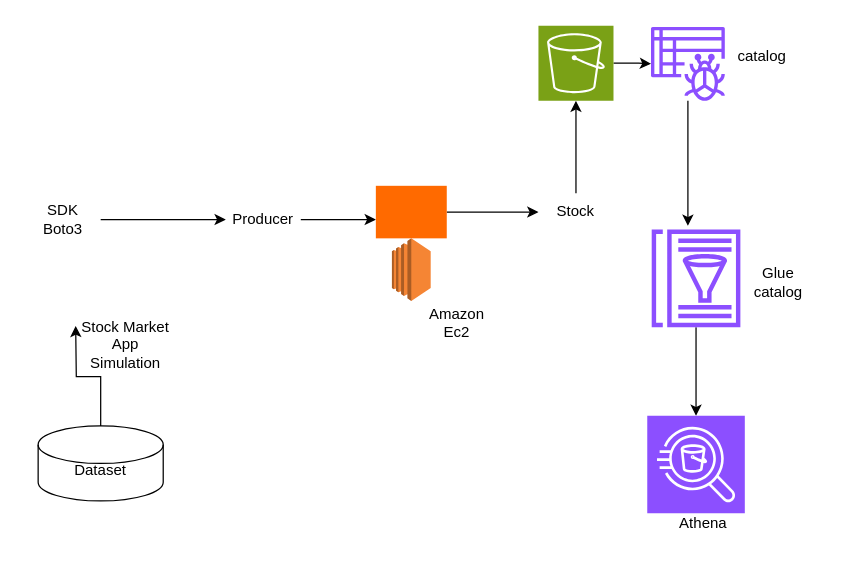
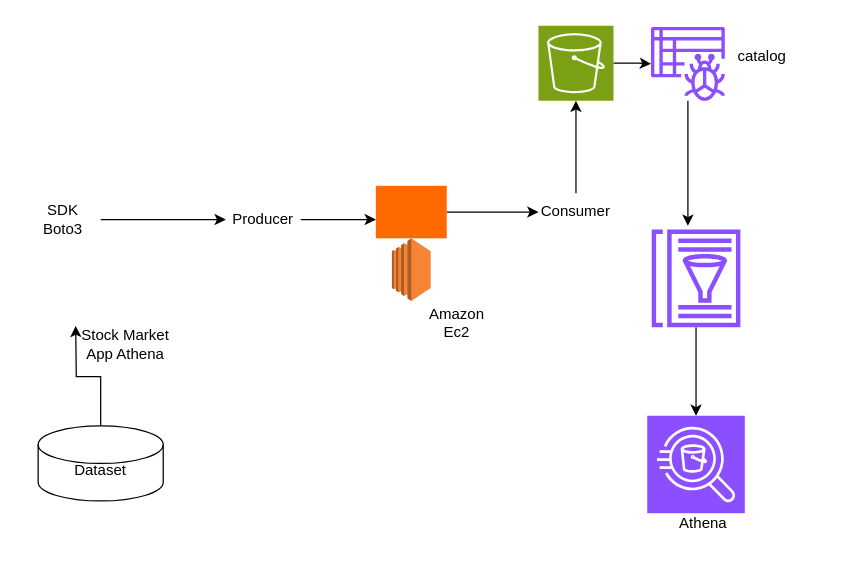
node "Stock": label "Stock" -> "Consumer"
node "Glue catalog": removed
node "Stock Market App Simulation": label "Stock Market App Simulation" -> "Stock Market App Athena"
